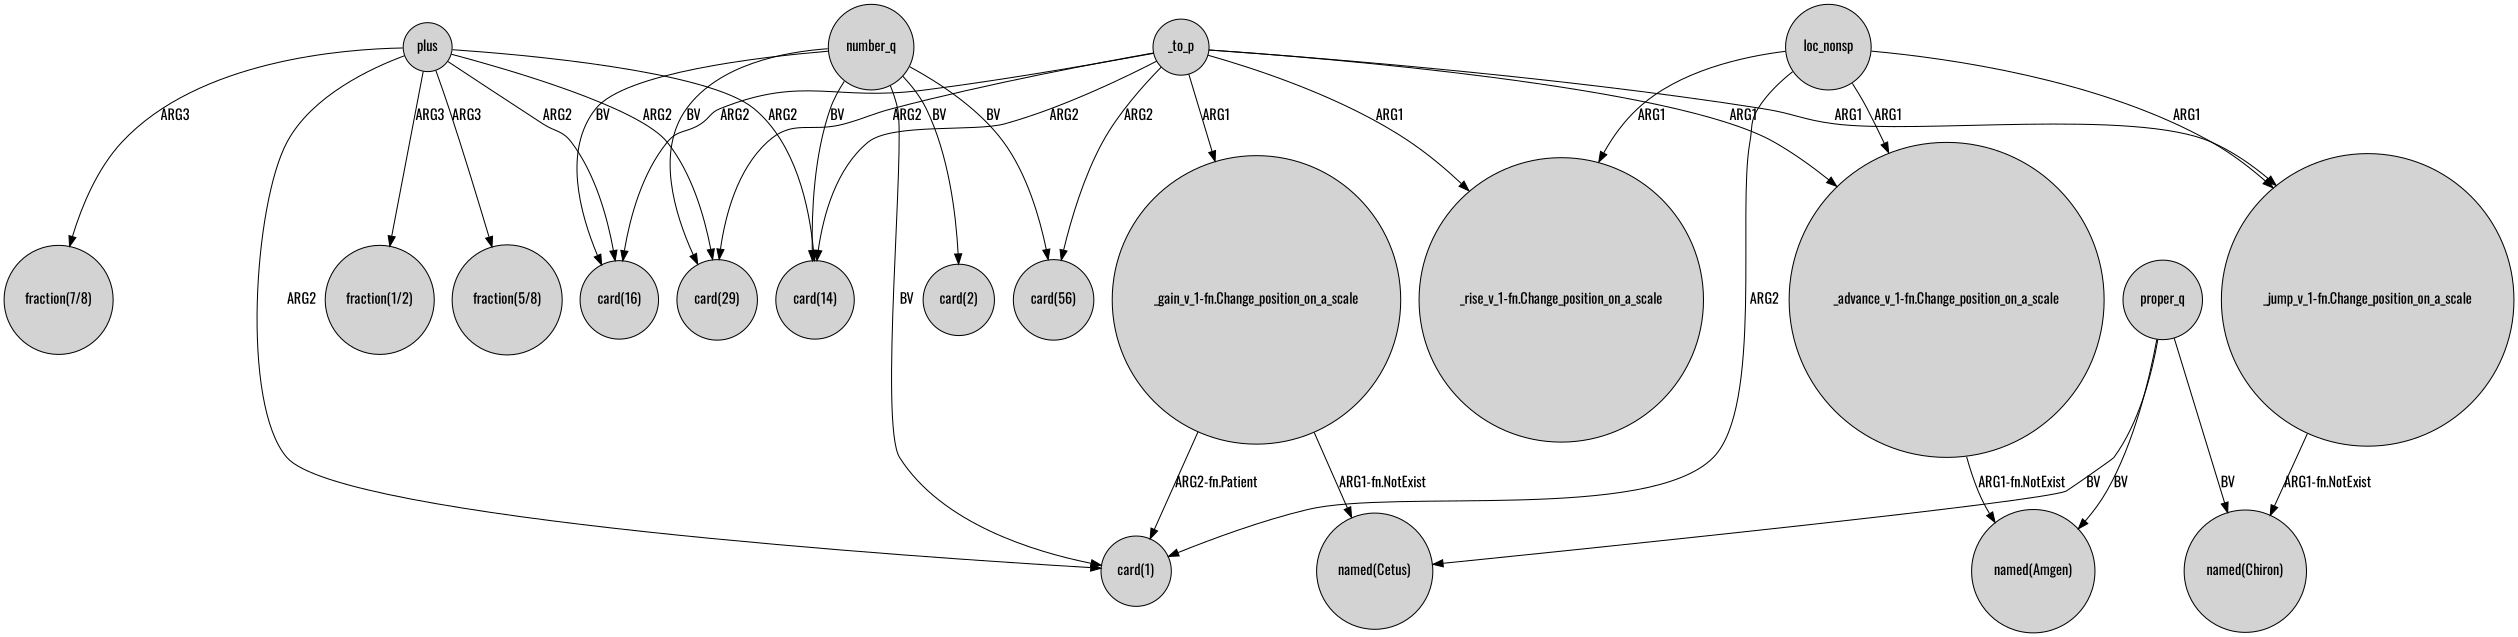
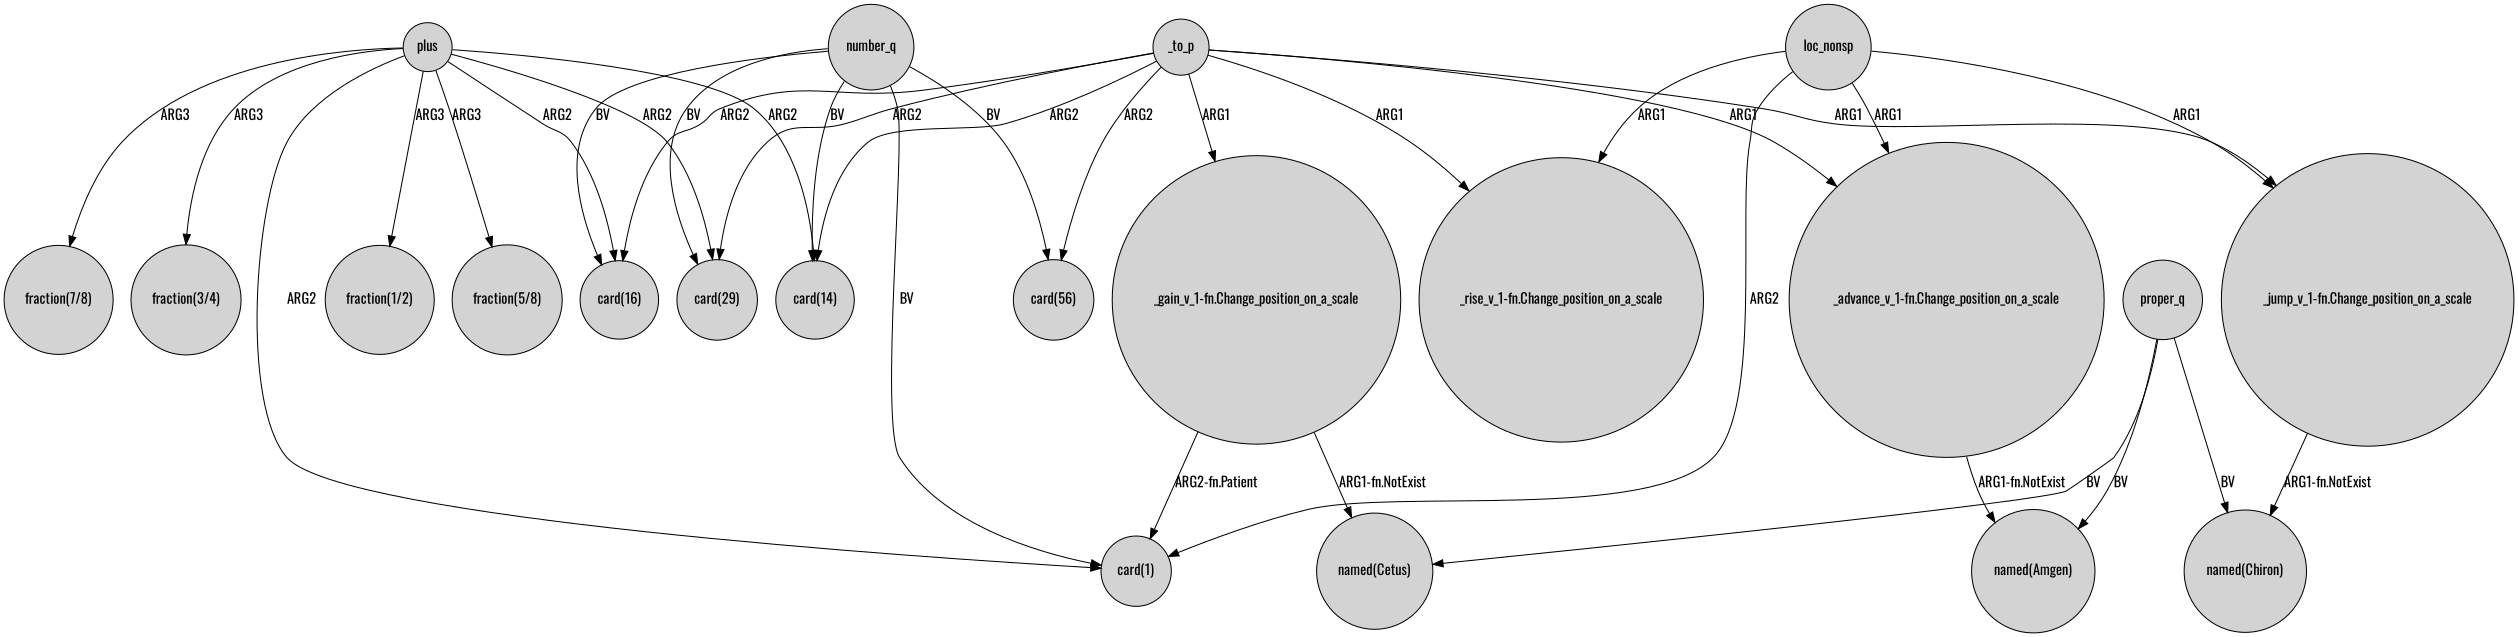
node "fraction(3/4)": added
node "card(2)": removed
